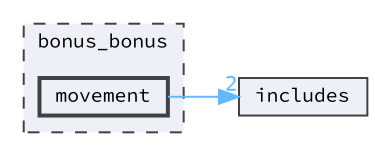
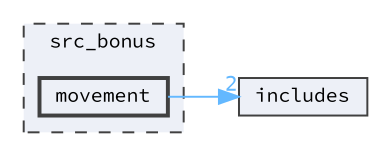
cluster "bonus_bonus": label "bonus_bonus" -> "src_bonus"
